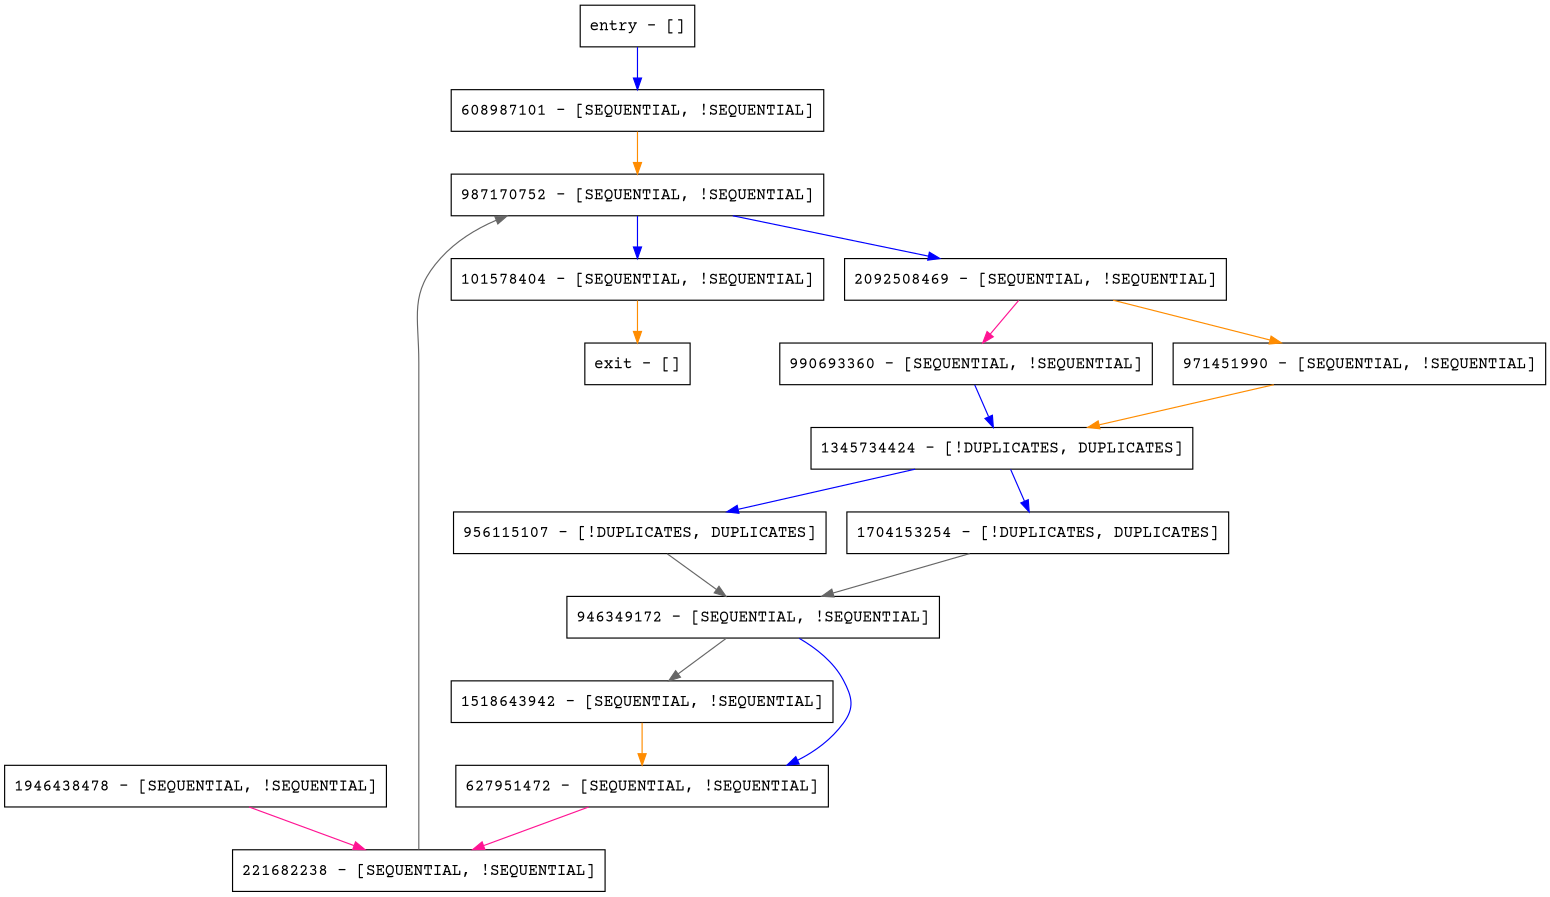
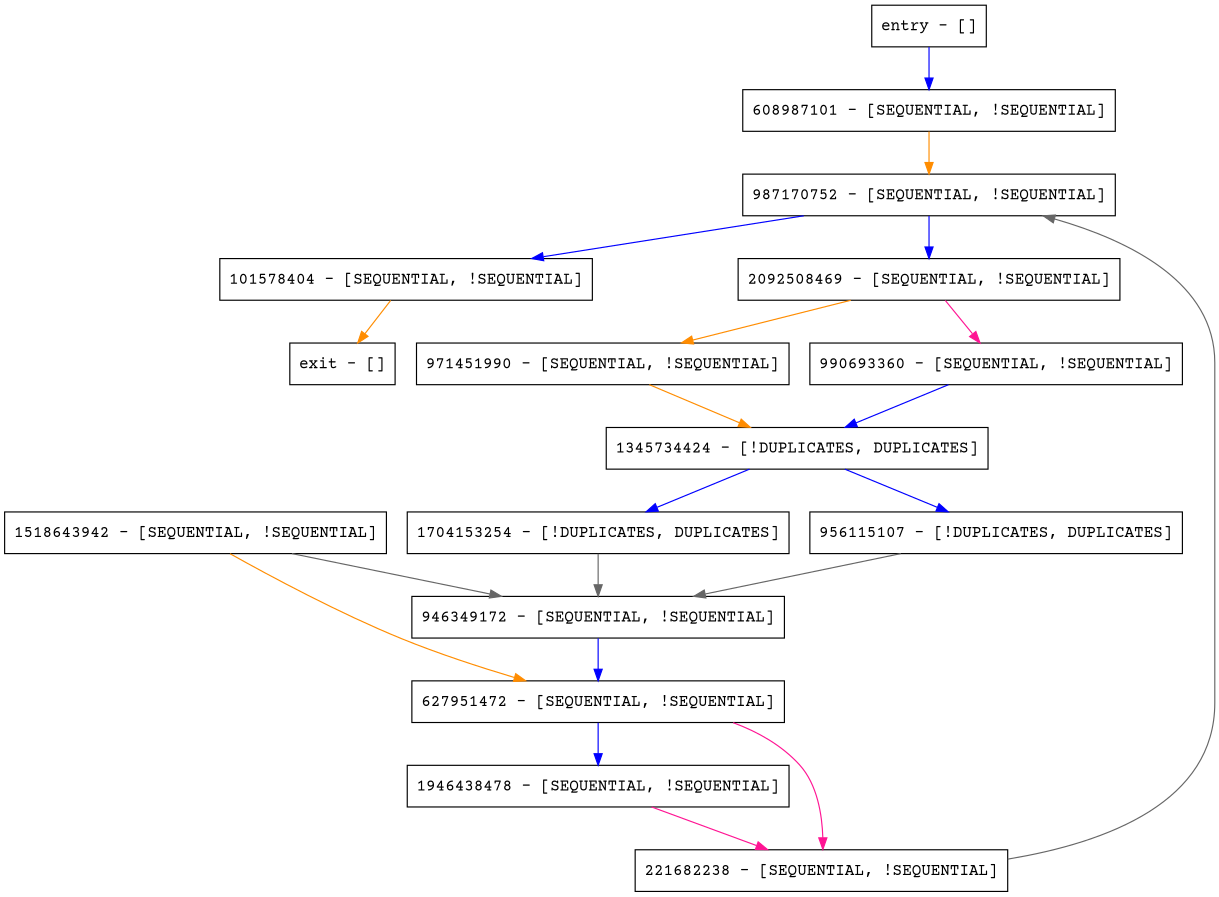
edge "946349172 - [SEQUENTIAL, !SEQUENTIAL]" -> "1518643942 - [SEQUENTIAL, !SEQUENTIAL]": reversed
edge "627951472 - [SEQUENTIAL, !SEQUENTIAL]" -> "1946438478 - [SEQUENTIAL, !SEQUENTIAL]": added
